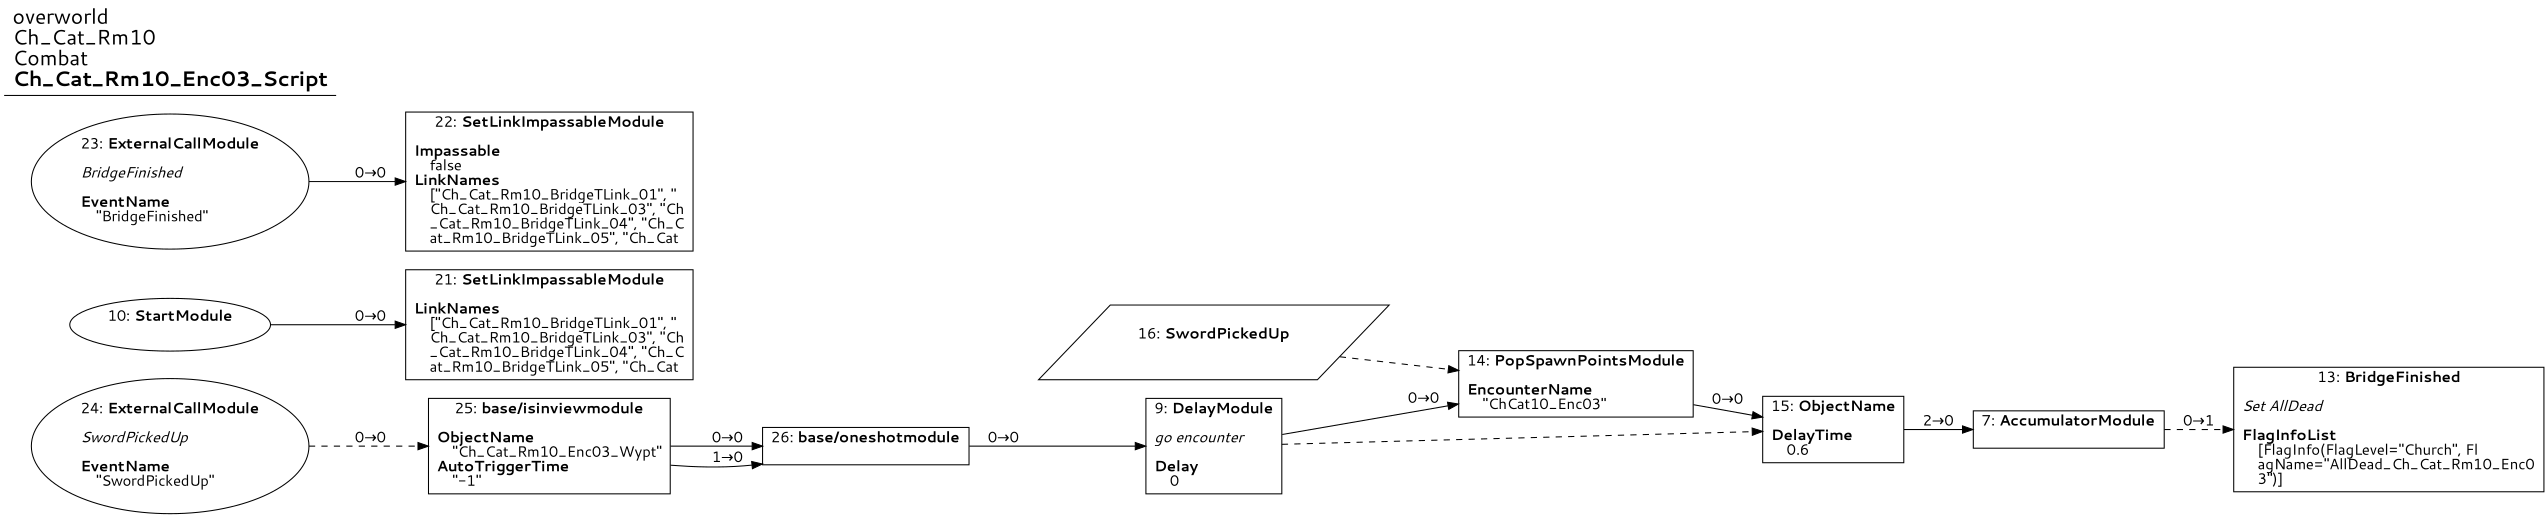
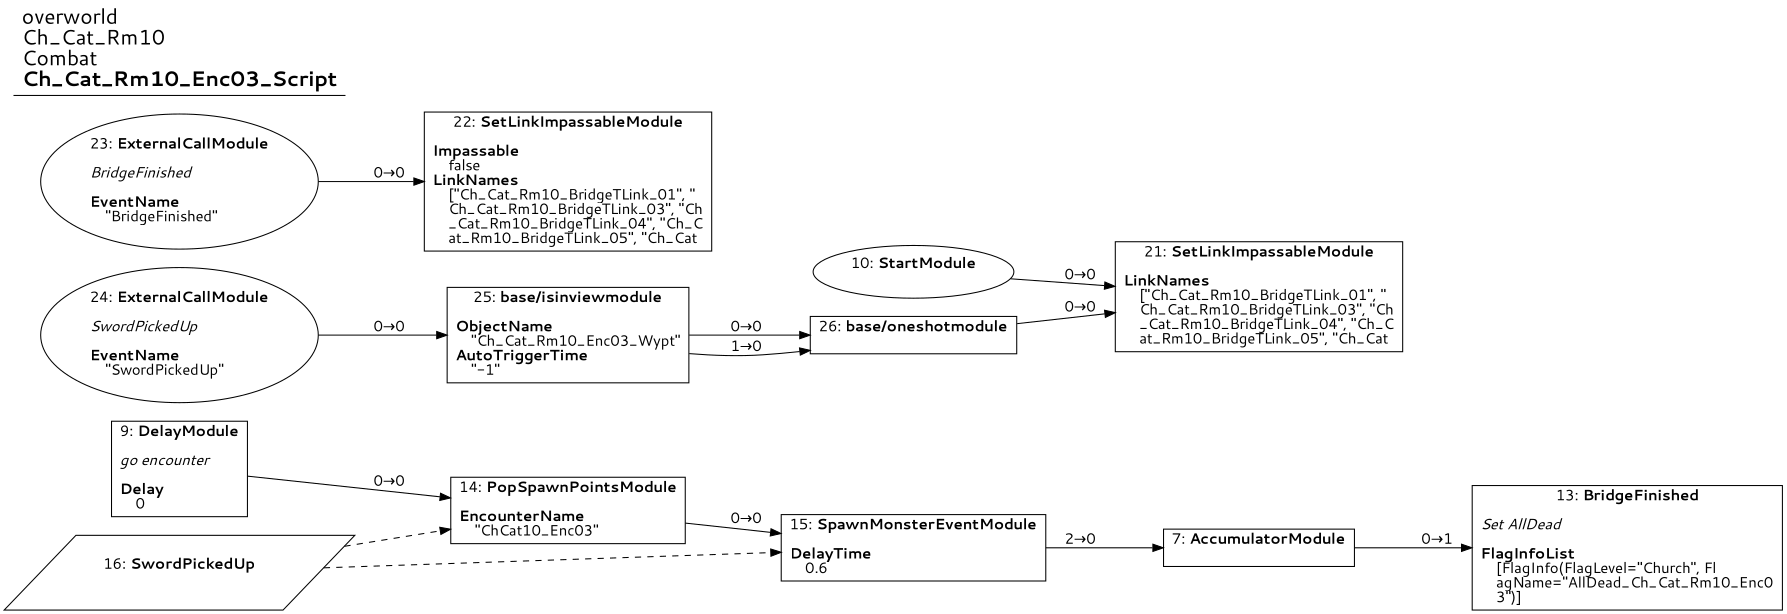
node "15:": text "ObjectName" -> "SpawnMonsterEventModule"
edge "7:" -> "13:": style dashed -> solid
edge "9:" -> "15:": now "16:" -> "15:"
edge "24:" -> "25:": style dashed -> solid
edge "26:" -> "9:": now "26:" -> "21:"
